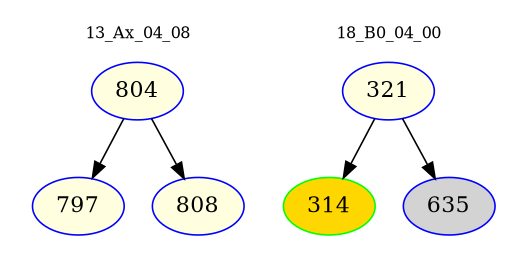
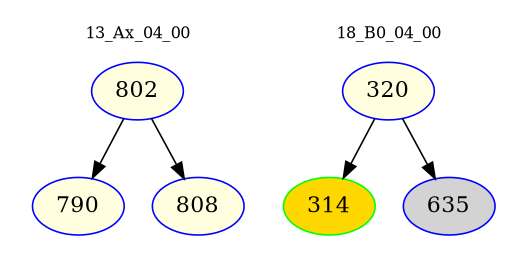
cluster "13_Ax_04_08": label "13_Ax_04_08" -> "13_Ax_04_00"
node "804": label "804" -> "802"
node "321": label "321" -> "320"
node "797": label "797" -> "790"
